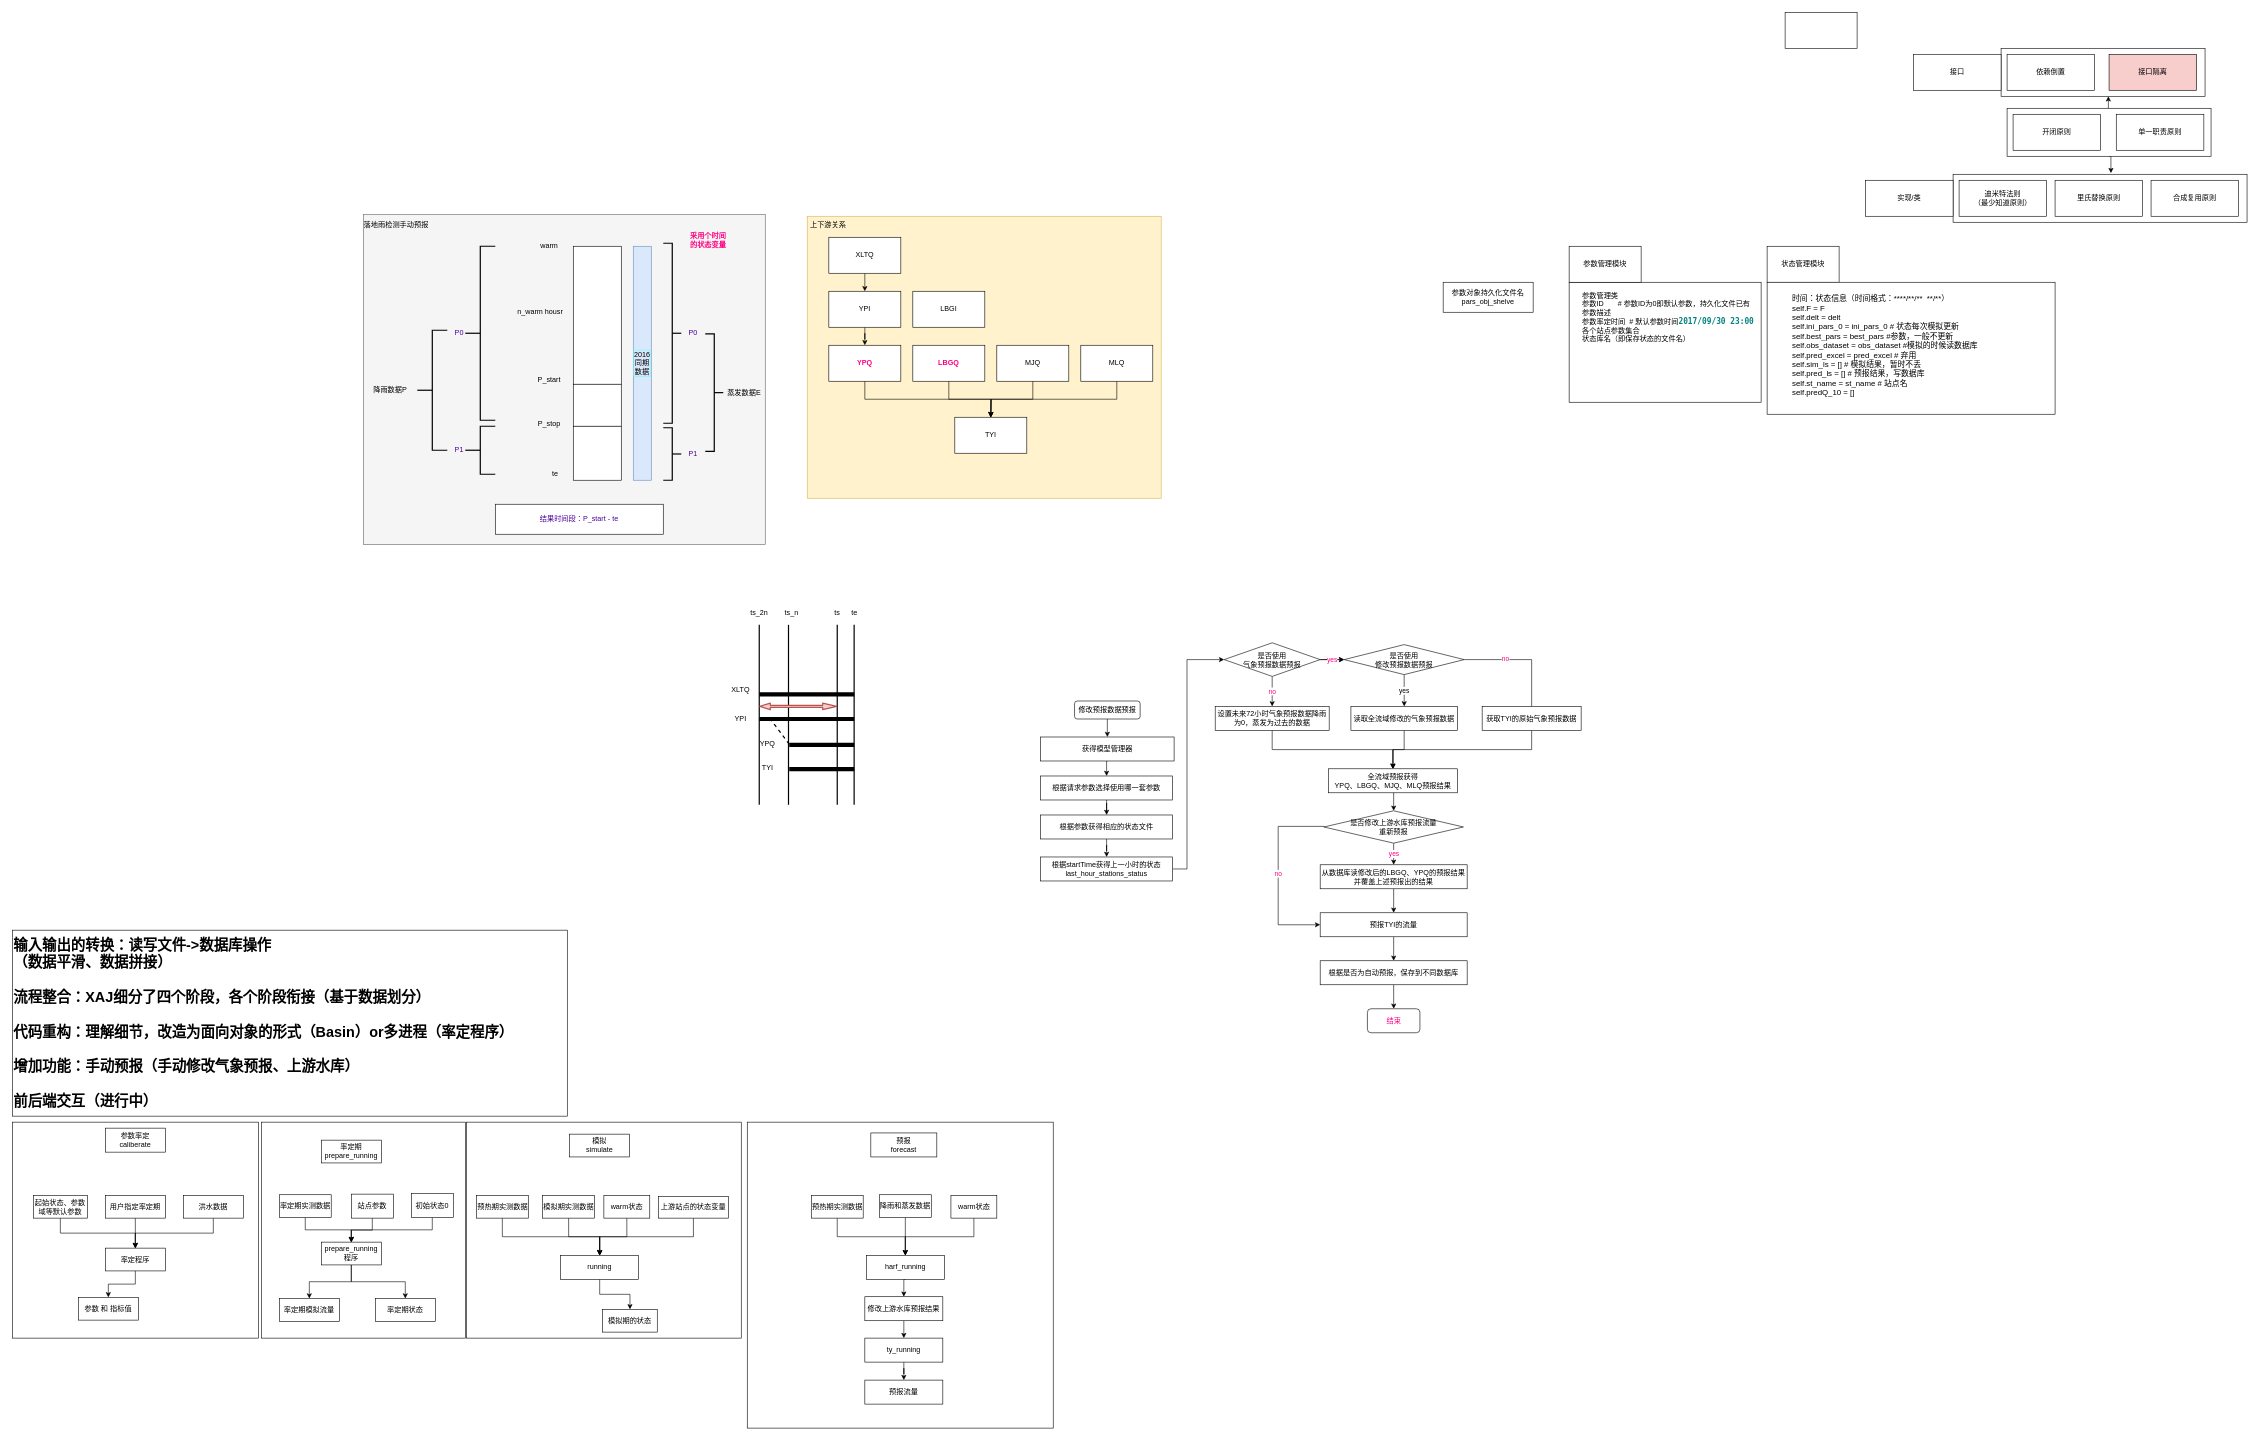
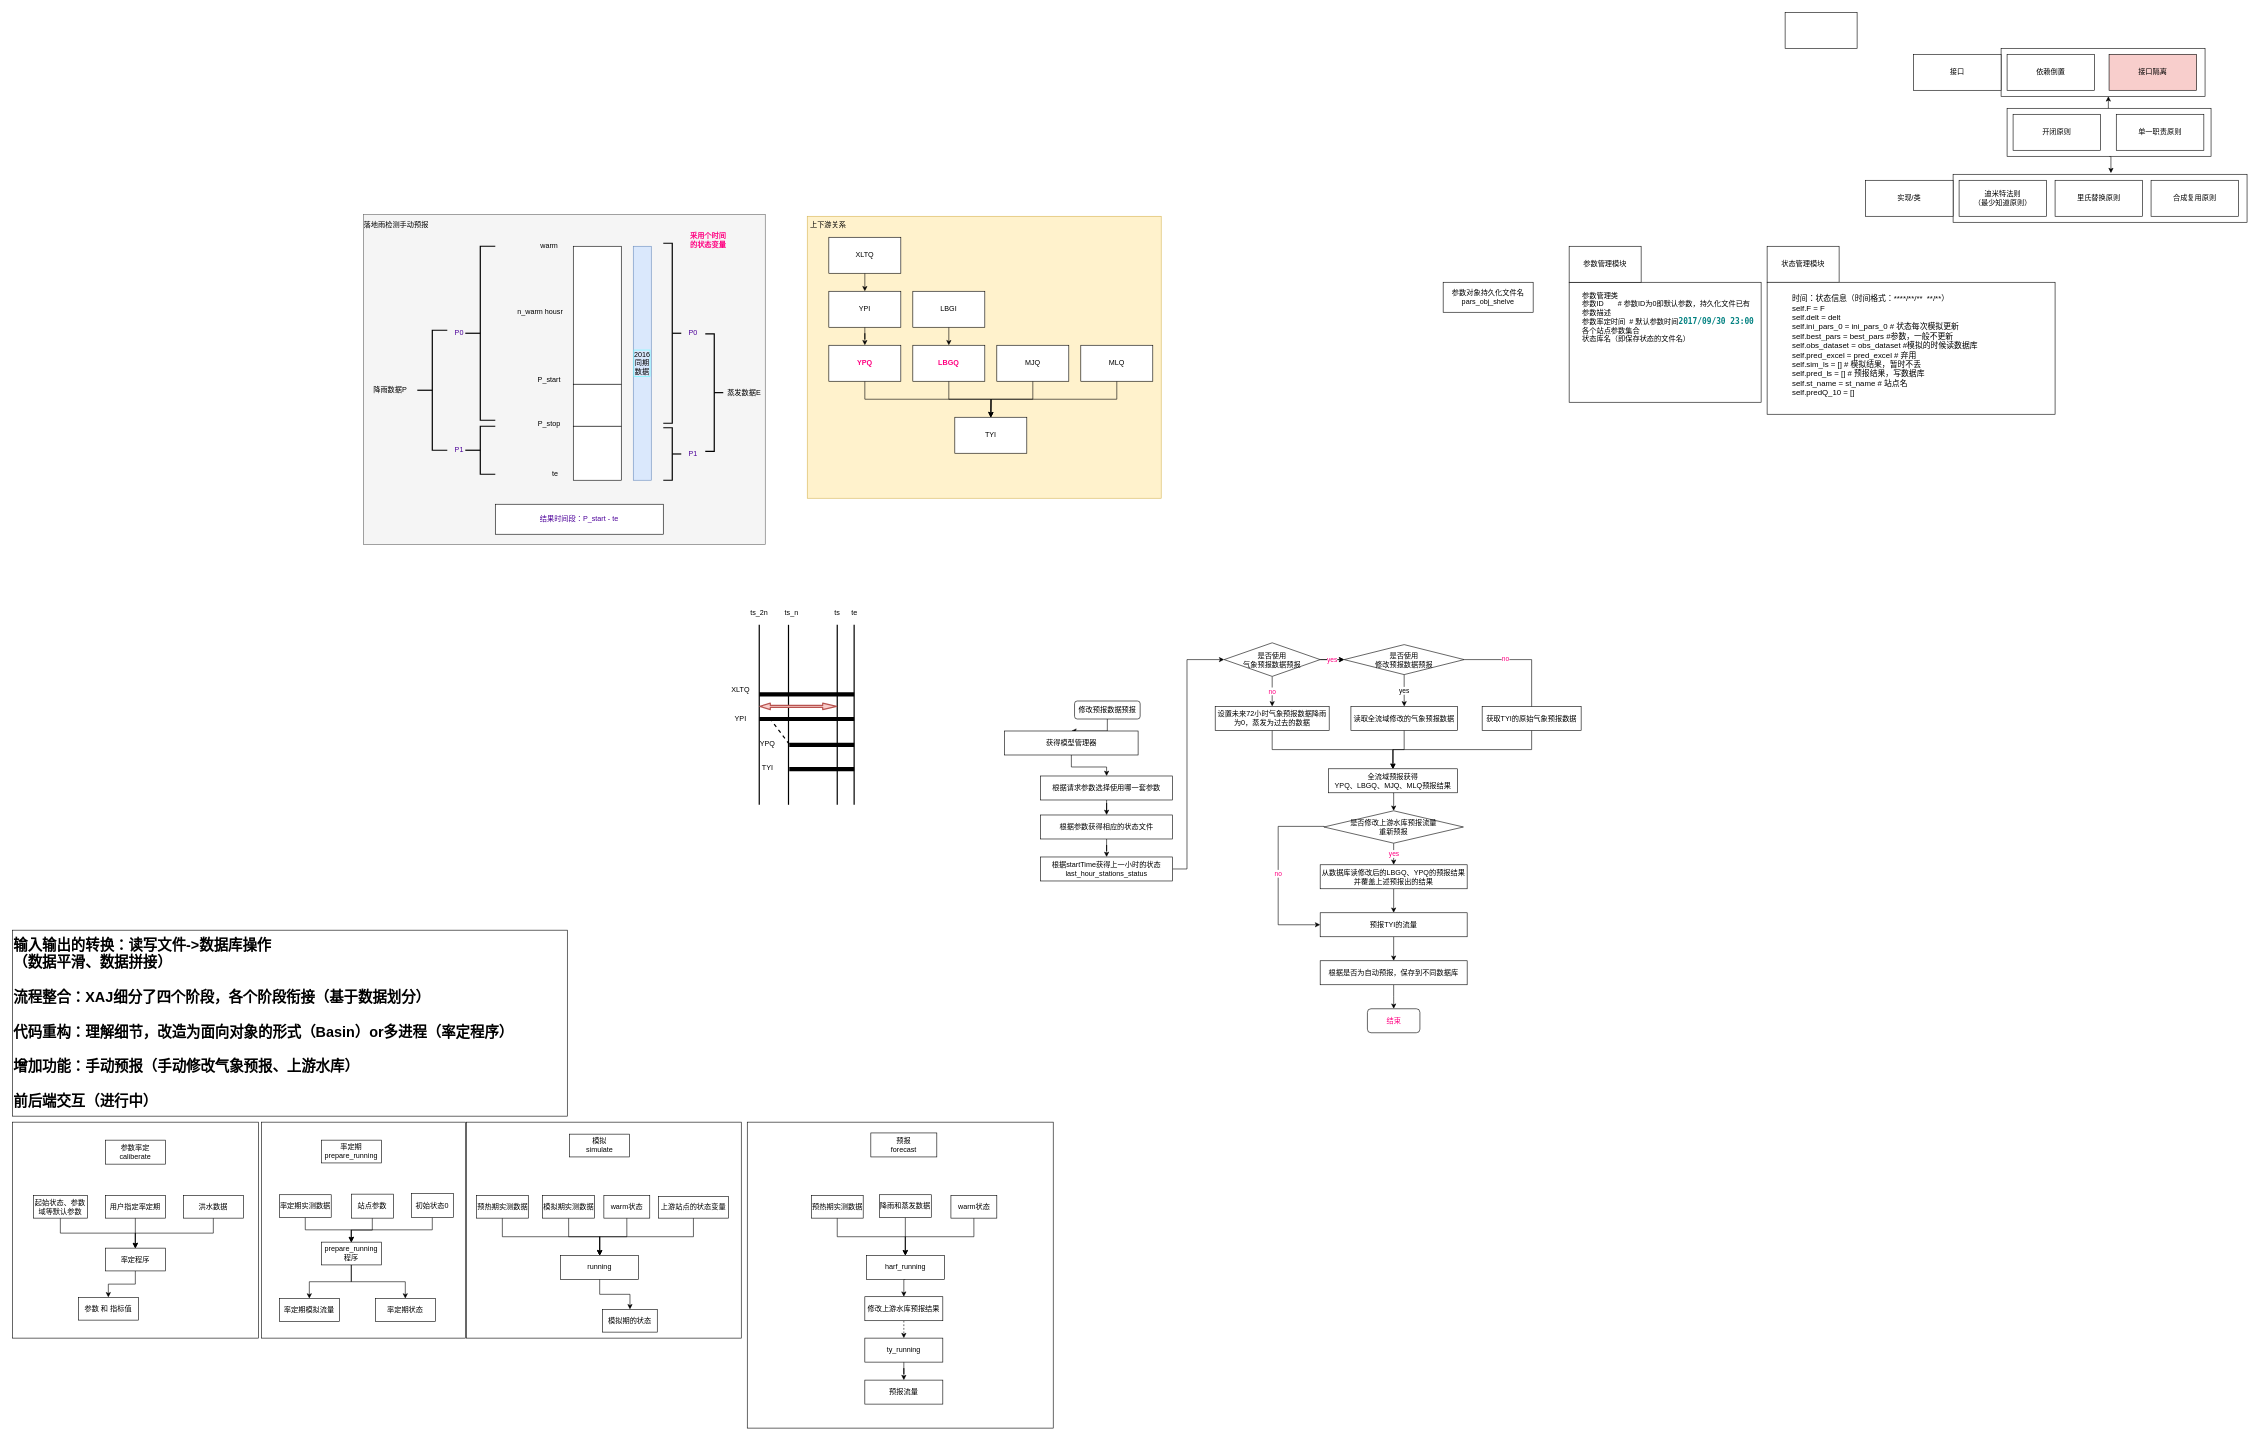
edge "LBGI" -> "LBGQ": added
node "获得模型管理器": moved (1107, 749) -> (1071, 743)
node "参数率定 caliberate": moved (135, 1140) -> (135, 1152)
edge "修改上游水库预报结果" -> "ty_running": style solid -> dashed
